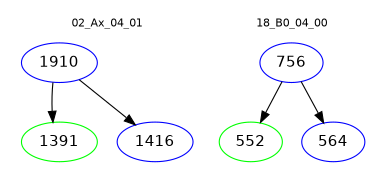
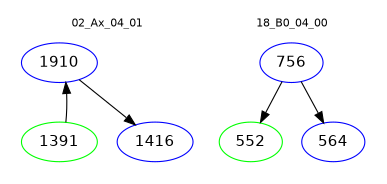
edge "1910" -> "1391": reversed
